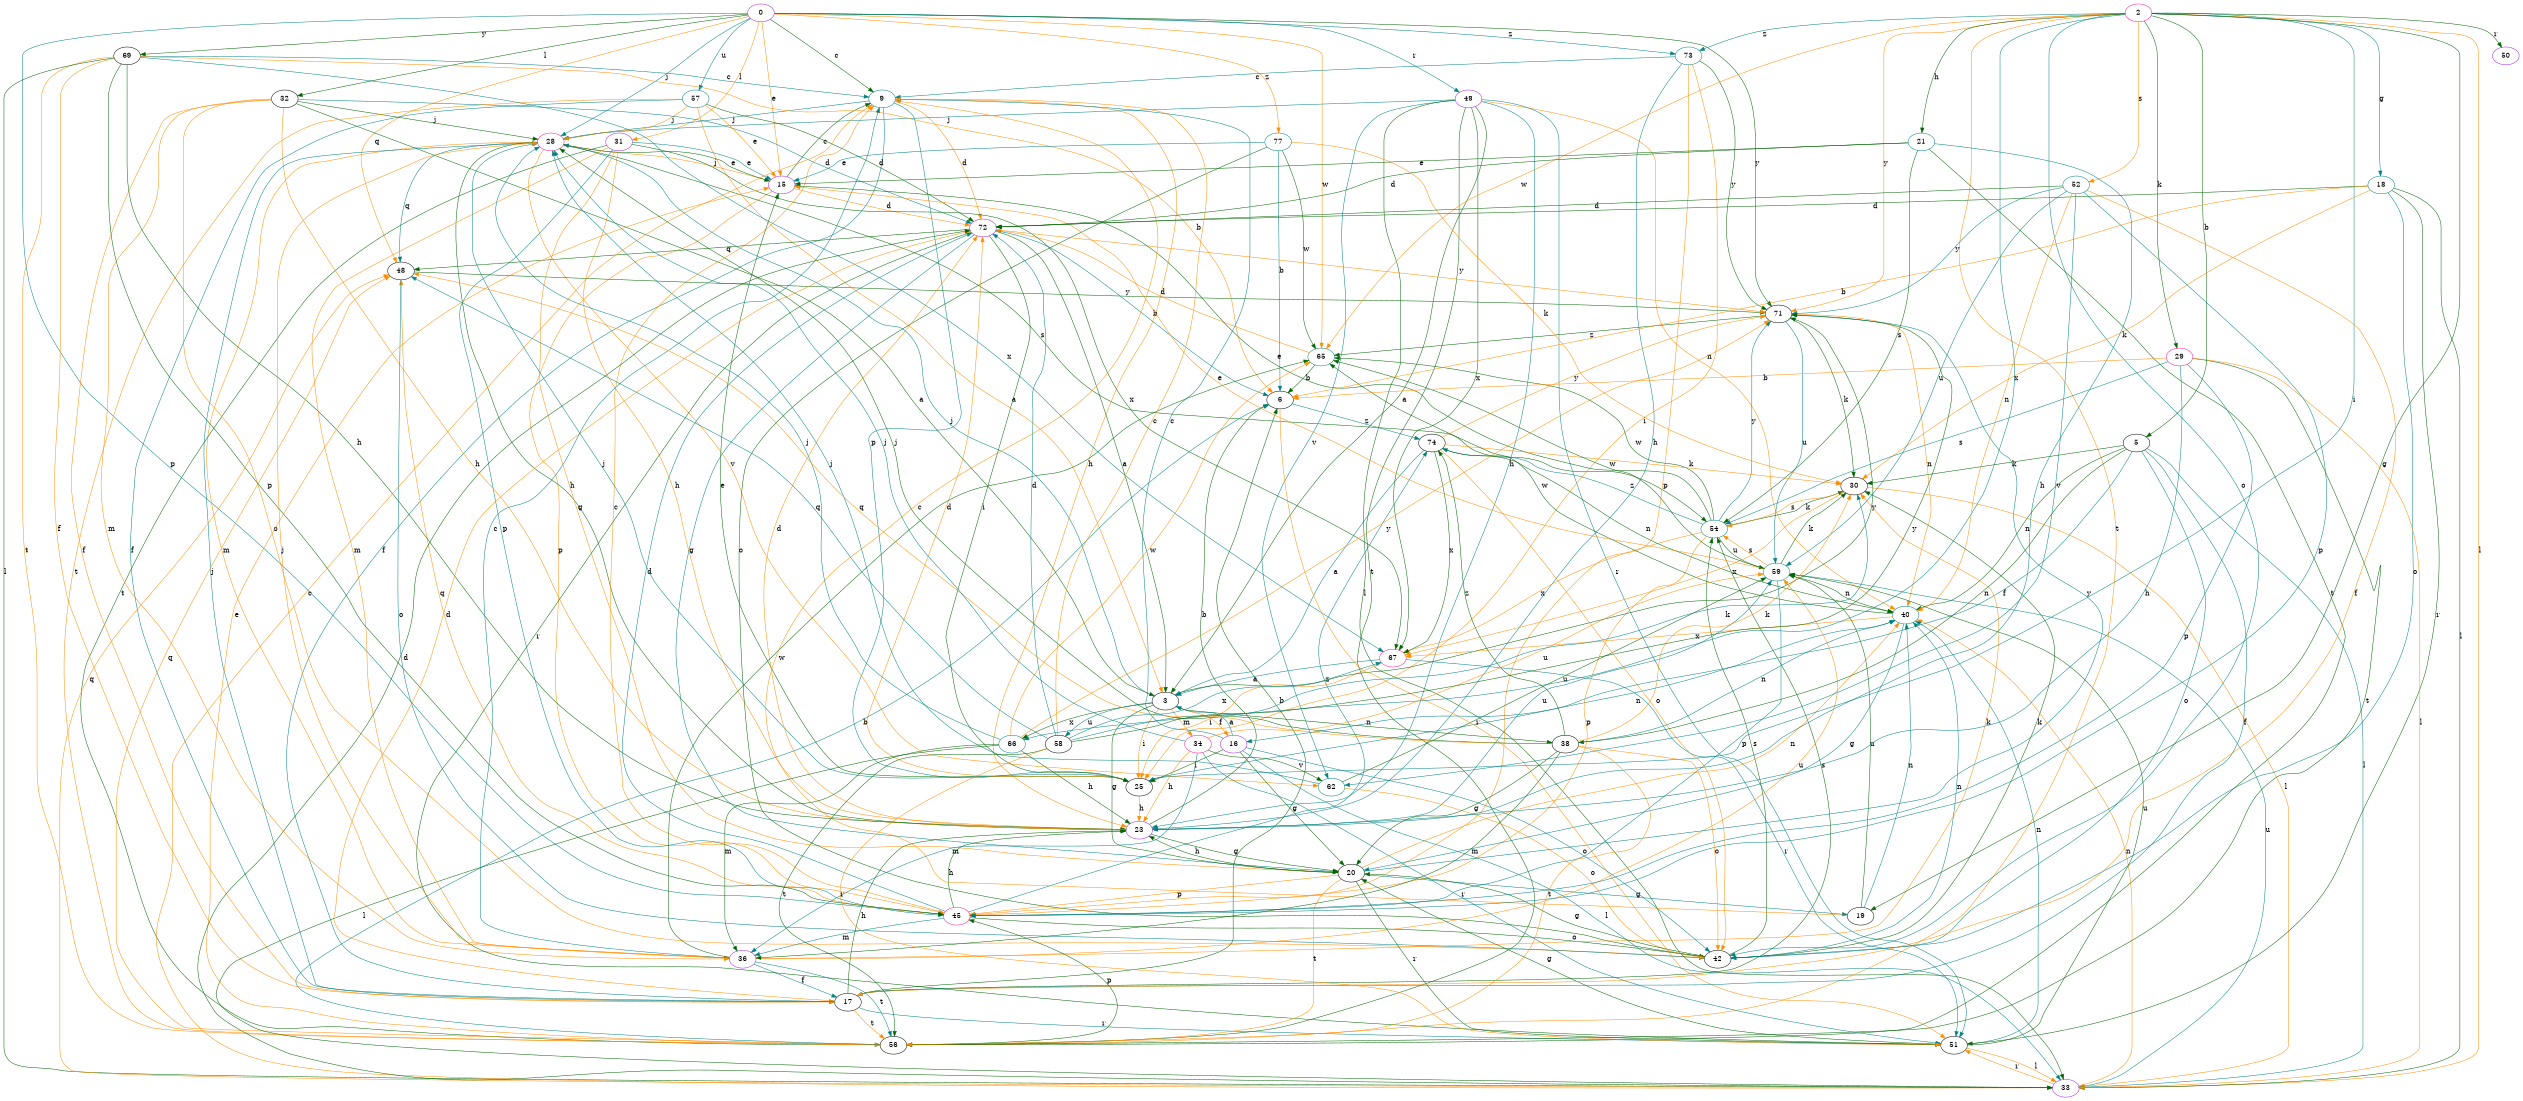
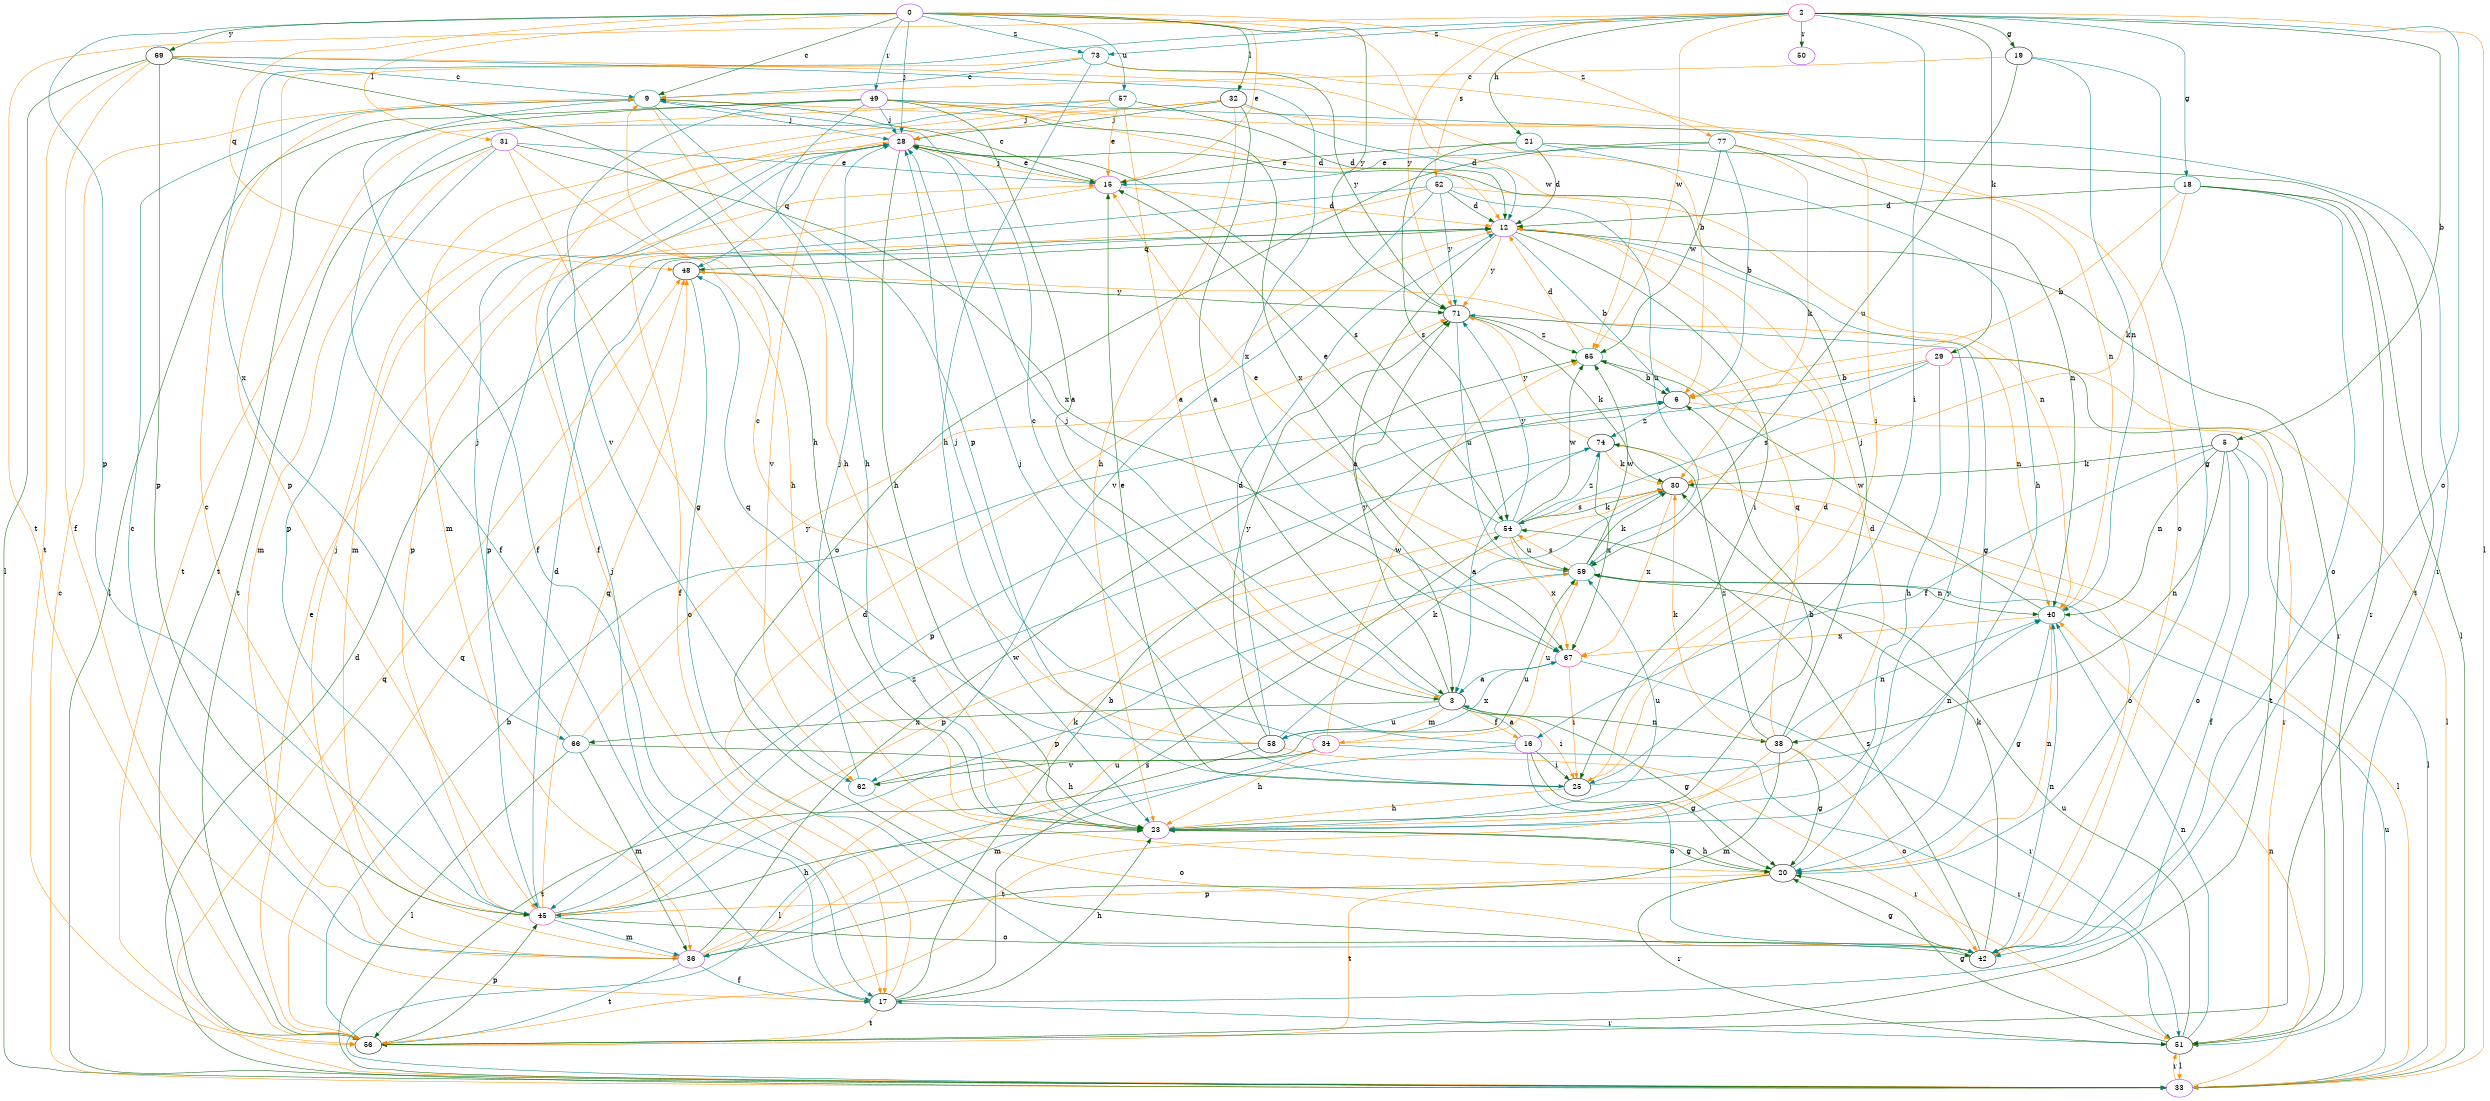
node "72": label "72" -> "12"
edge "74" -> "40": now "77" -> "40"
edge "66" -> "65": now "34" -> "65"
edge "20" -> "19": reversed
